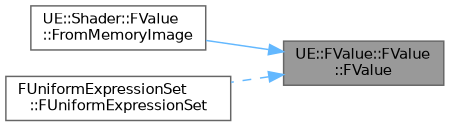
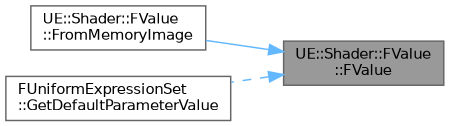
node "UE::FValue::FValue ::FValue": label "UE::FValue::FValue ::FValue" -> "UE::Shader::FValue ::FValue"
node "FUniformExpressionSet ::FUniformExpressionSet": label "FUniformExpressionSet ::FUniformExpressionSet" -> "FUniformExpressionSet ::GetDefaultParameterValue"
